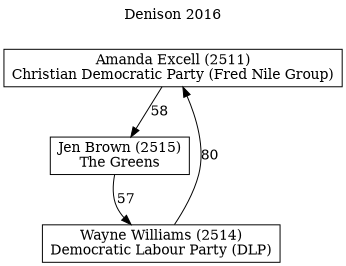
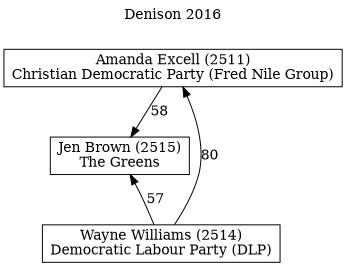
edge "Jen Brown (2515) The Greens" -> "Wayne Williams (2514) Democratic Labour Party (DLP)": reversed
